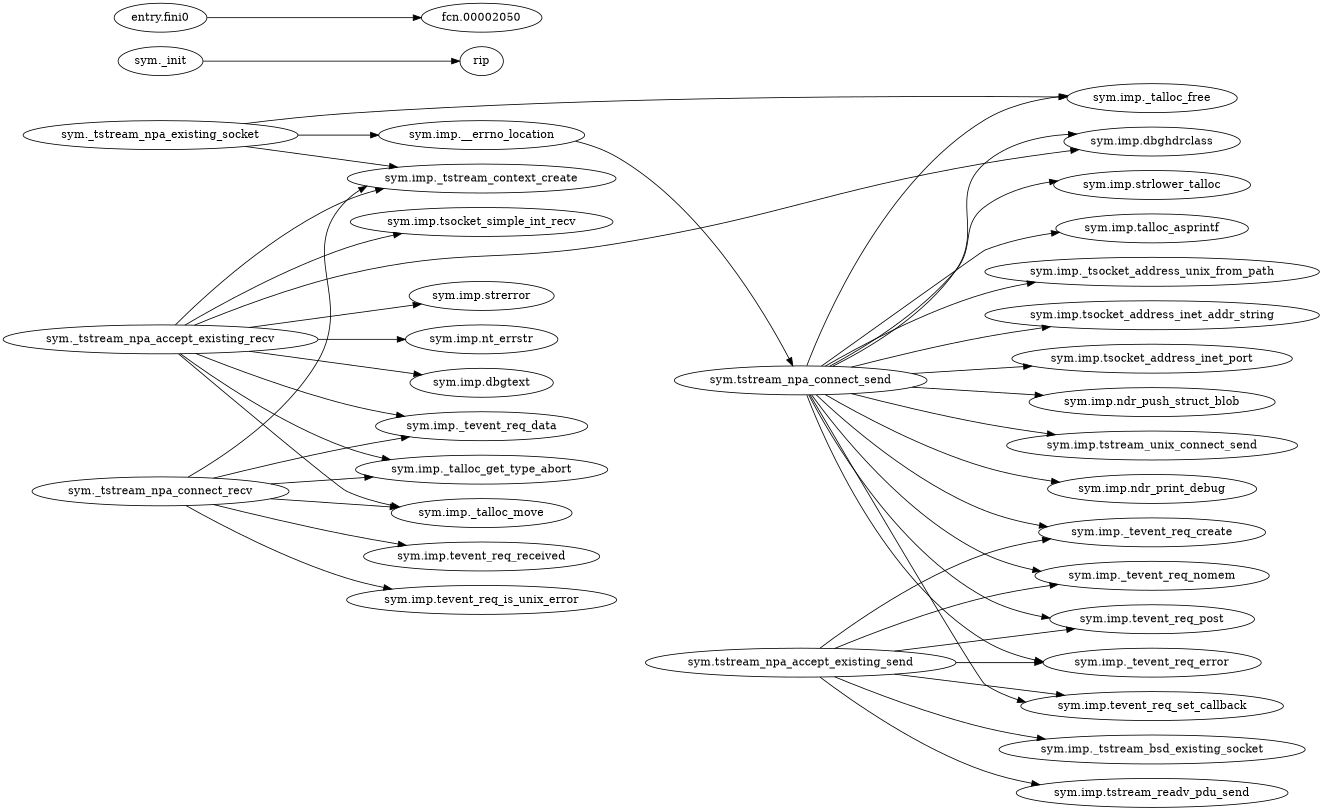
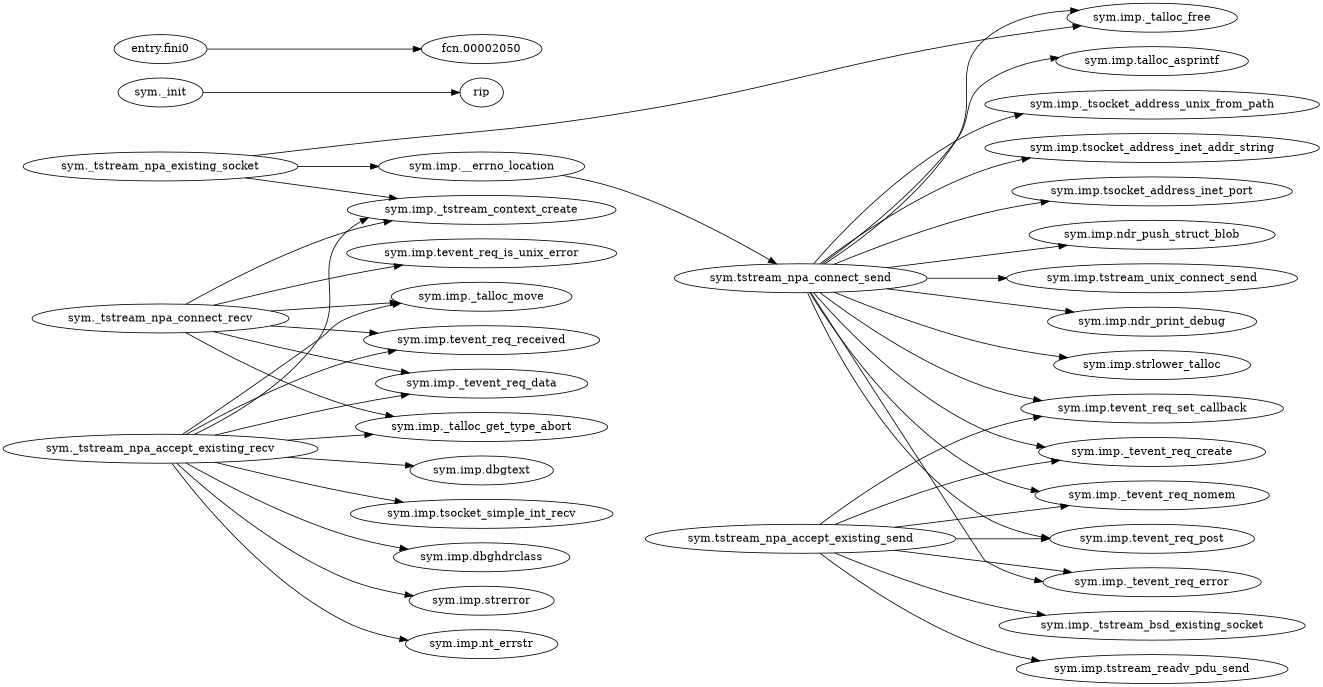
edge "sym.tstream_npa_connect_send" -> "sym.imp.dbghdrclass": removed
edge "sym._tstream_npa_accept_existing_recv" -> "sym.imp.tevent_req_received": added
